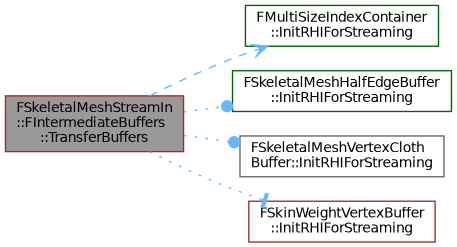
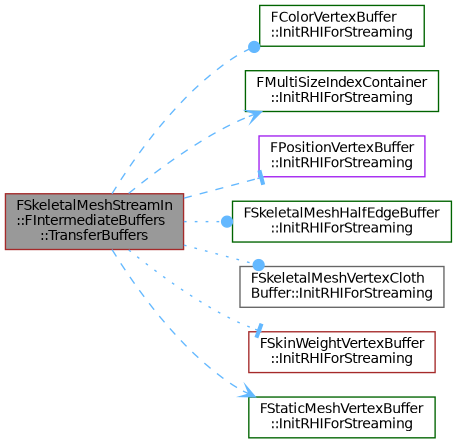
node "FColorVertexBuffer ::InitRHIForStreaming": added
node "FPositionVertexBuffer ::InitRHIForStreaming": added
node "FStaticMeshVertexBuffer ::InitRHIForStreaming": added
